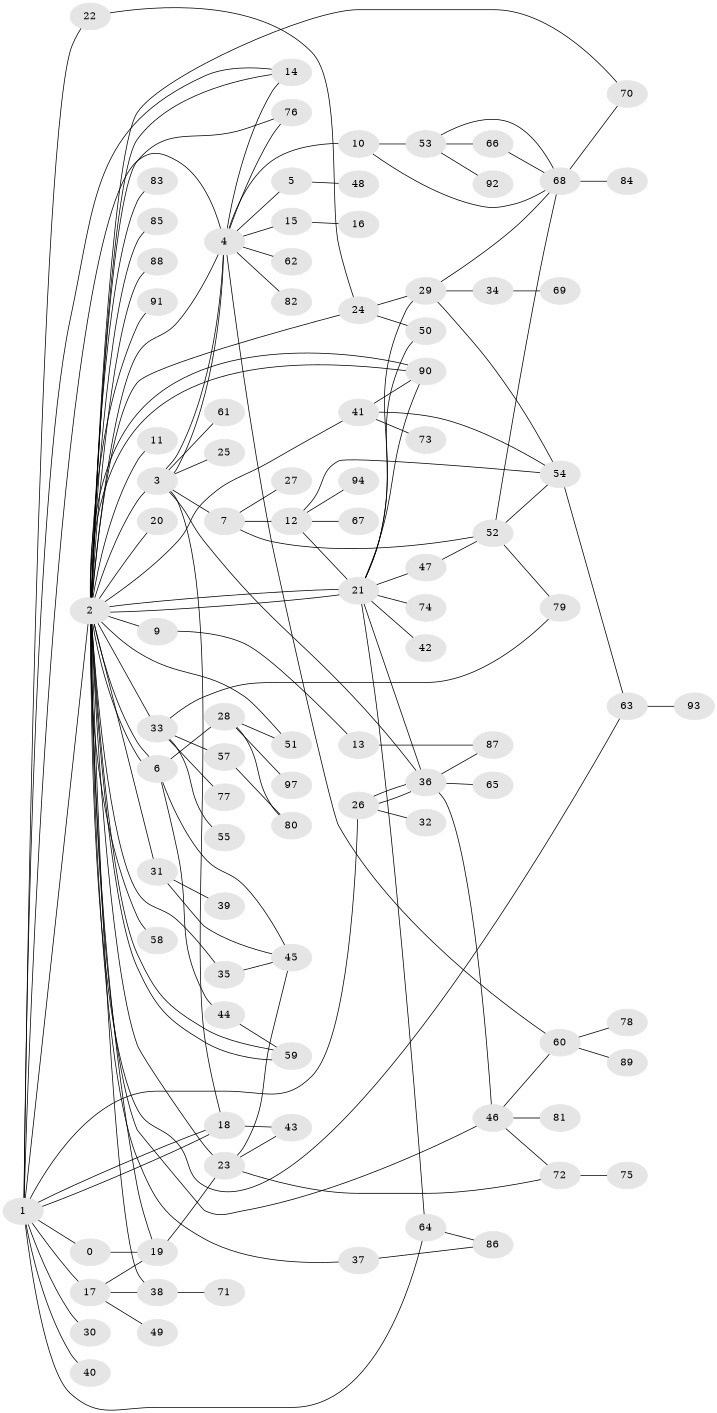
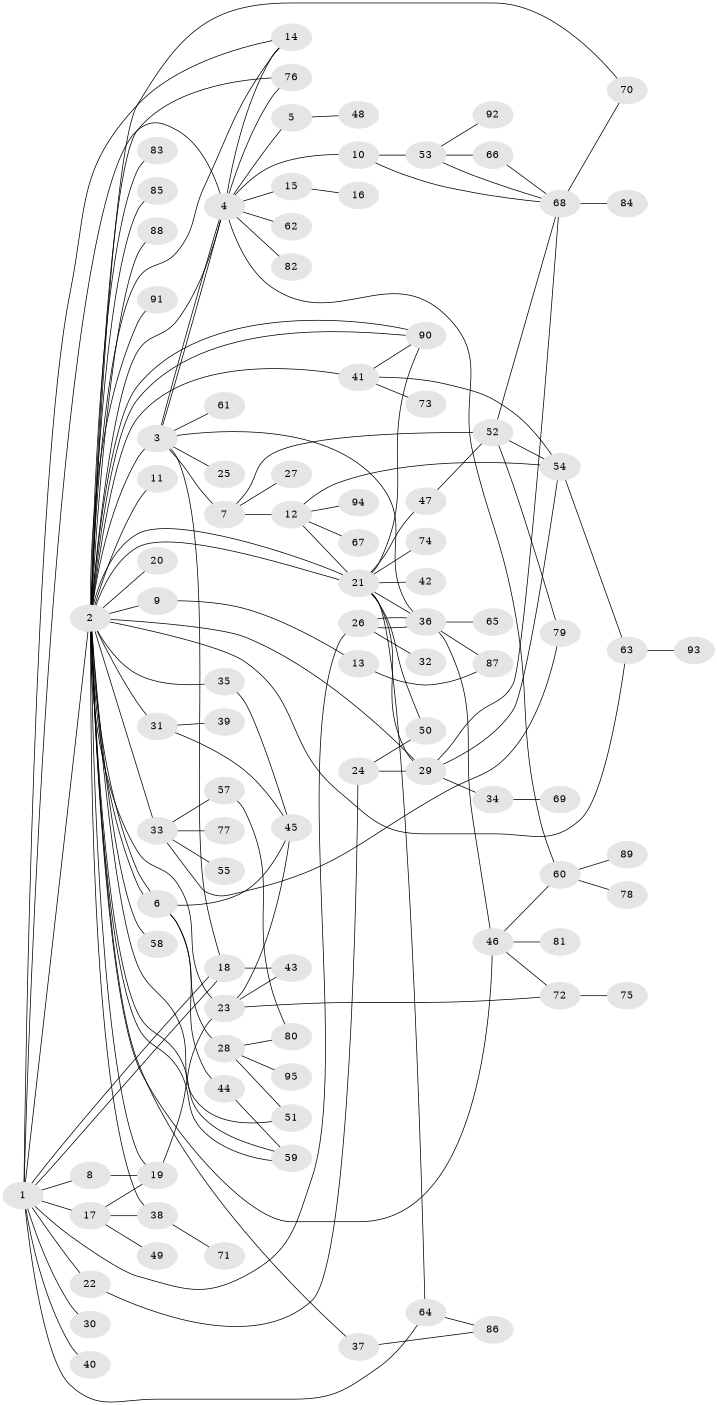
edge "24" -- "2": now "29" -- "2"
node "97": label "97" -> "95"
node "0": label "0" -> "8"
